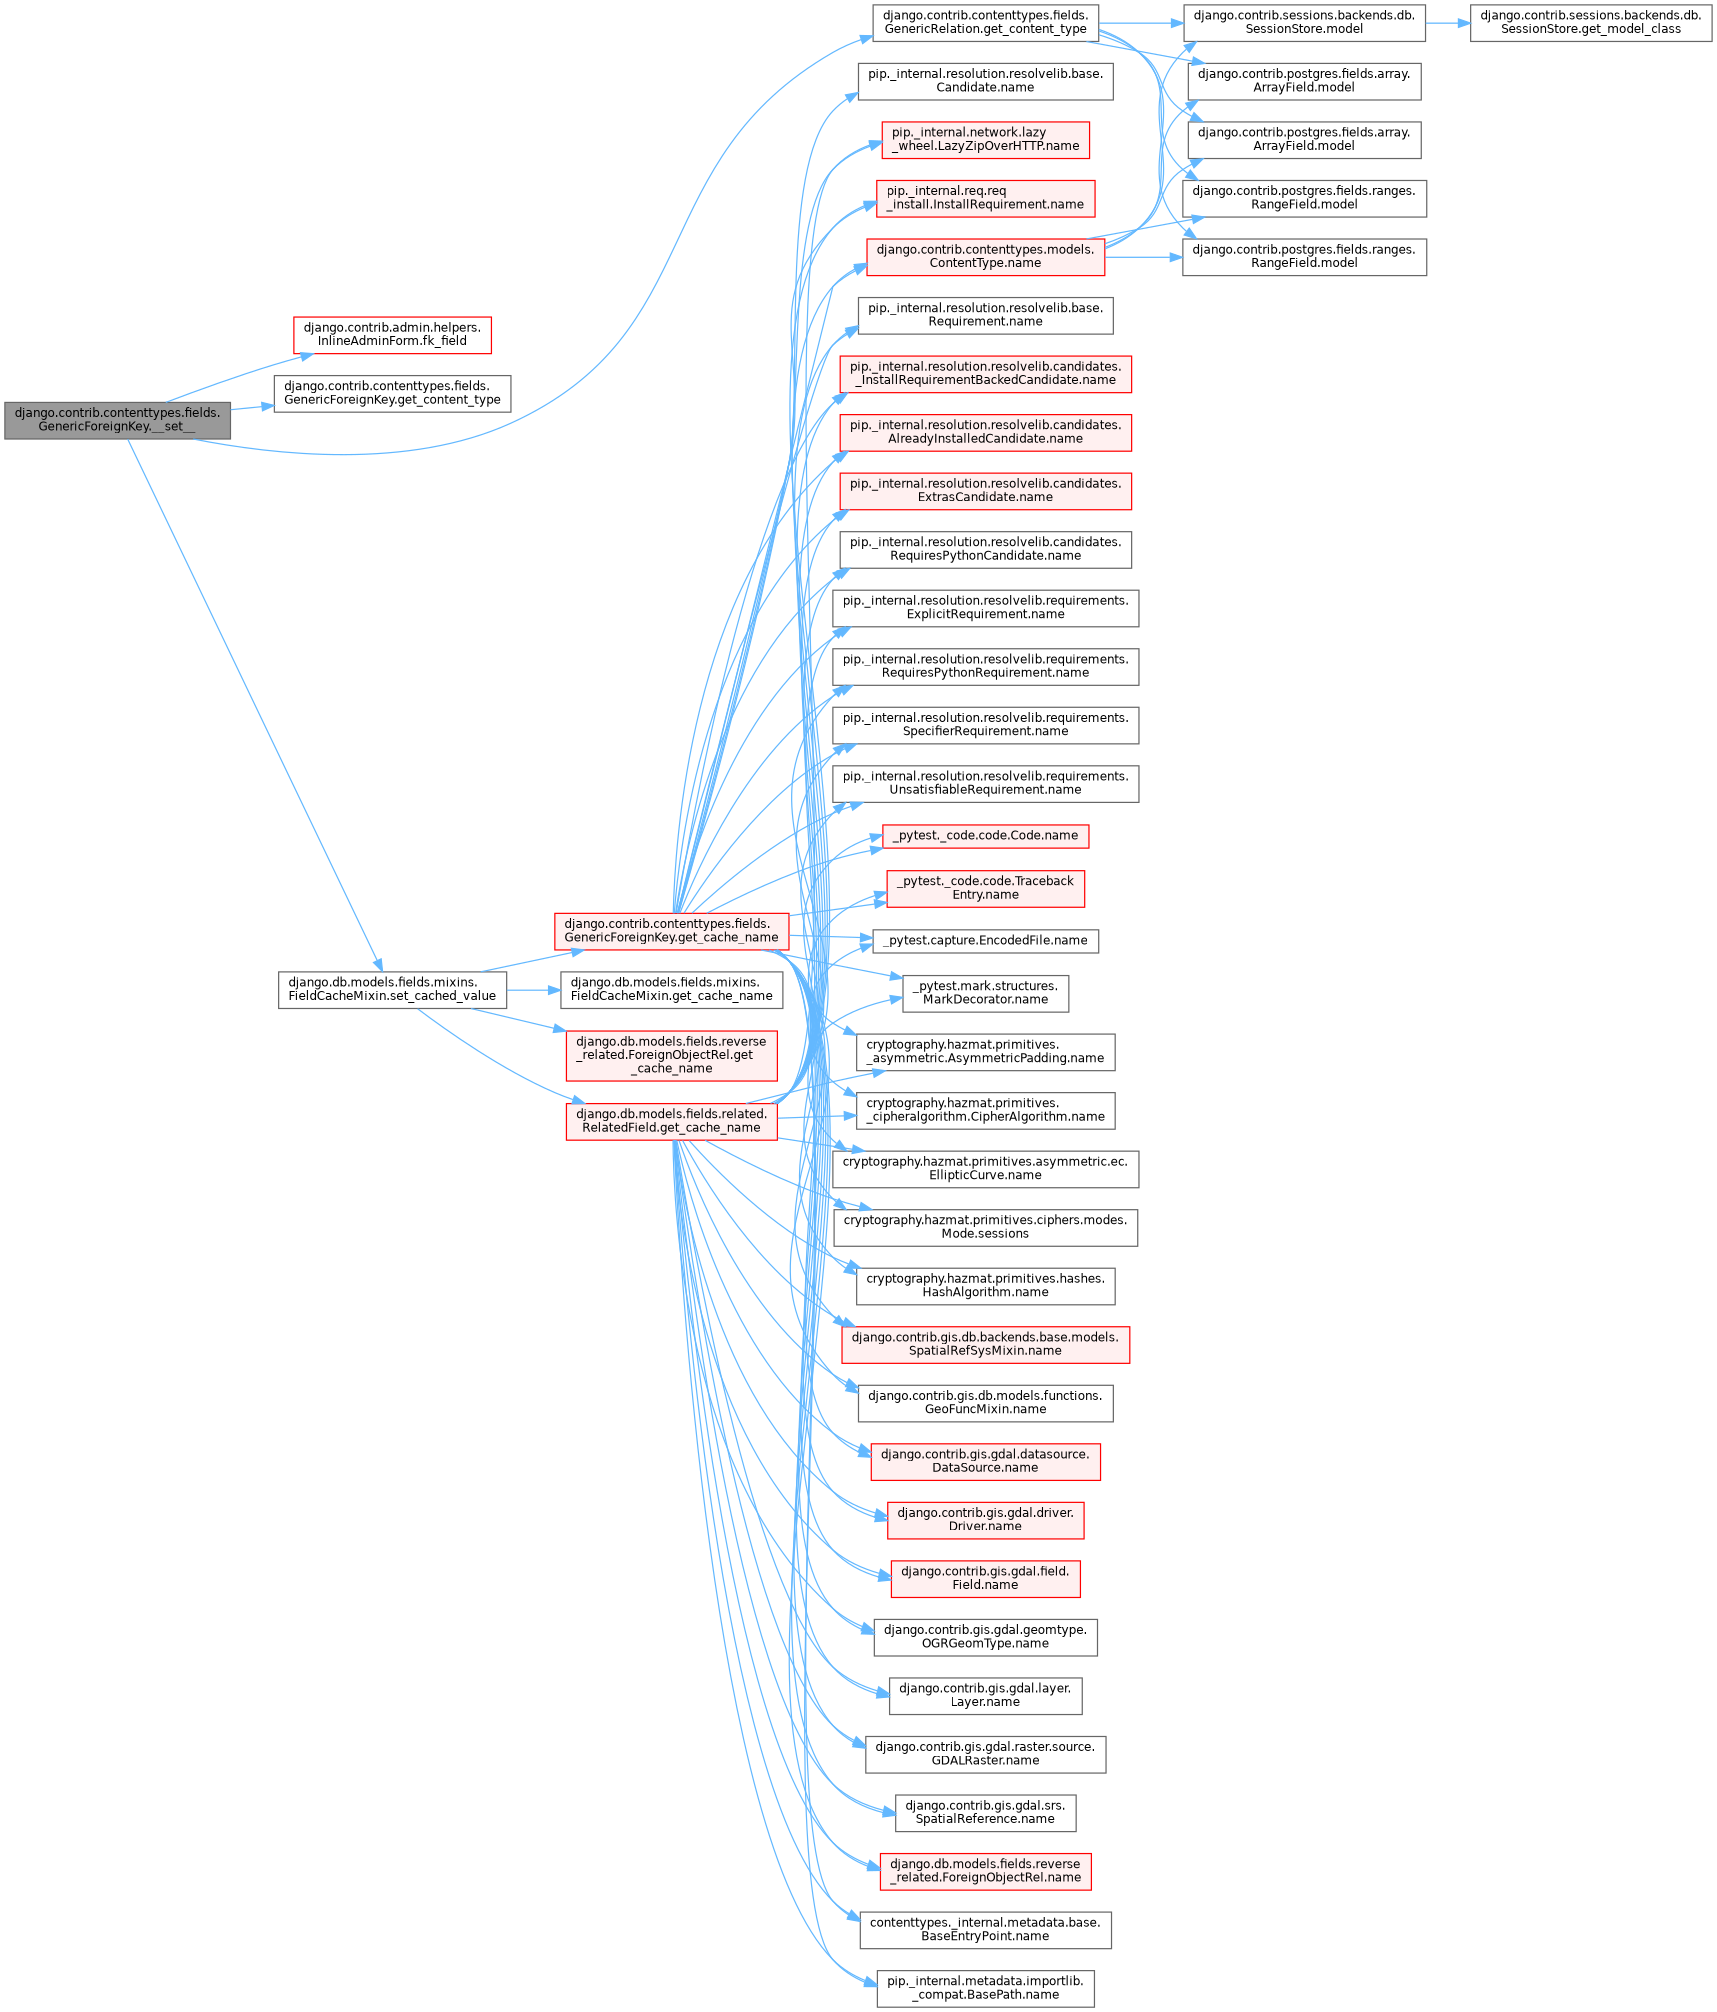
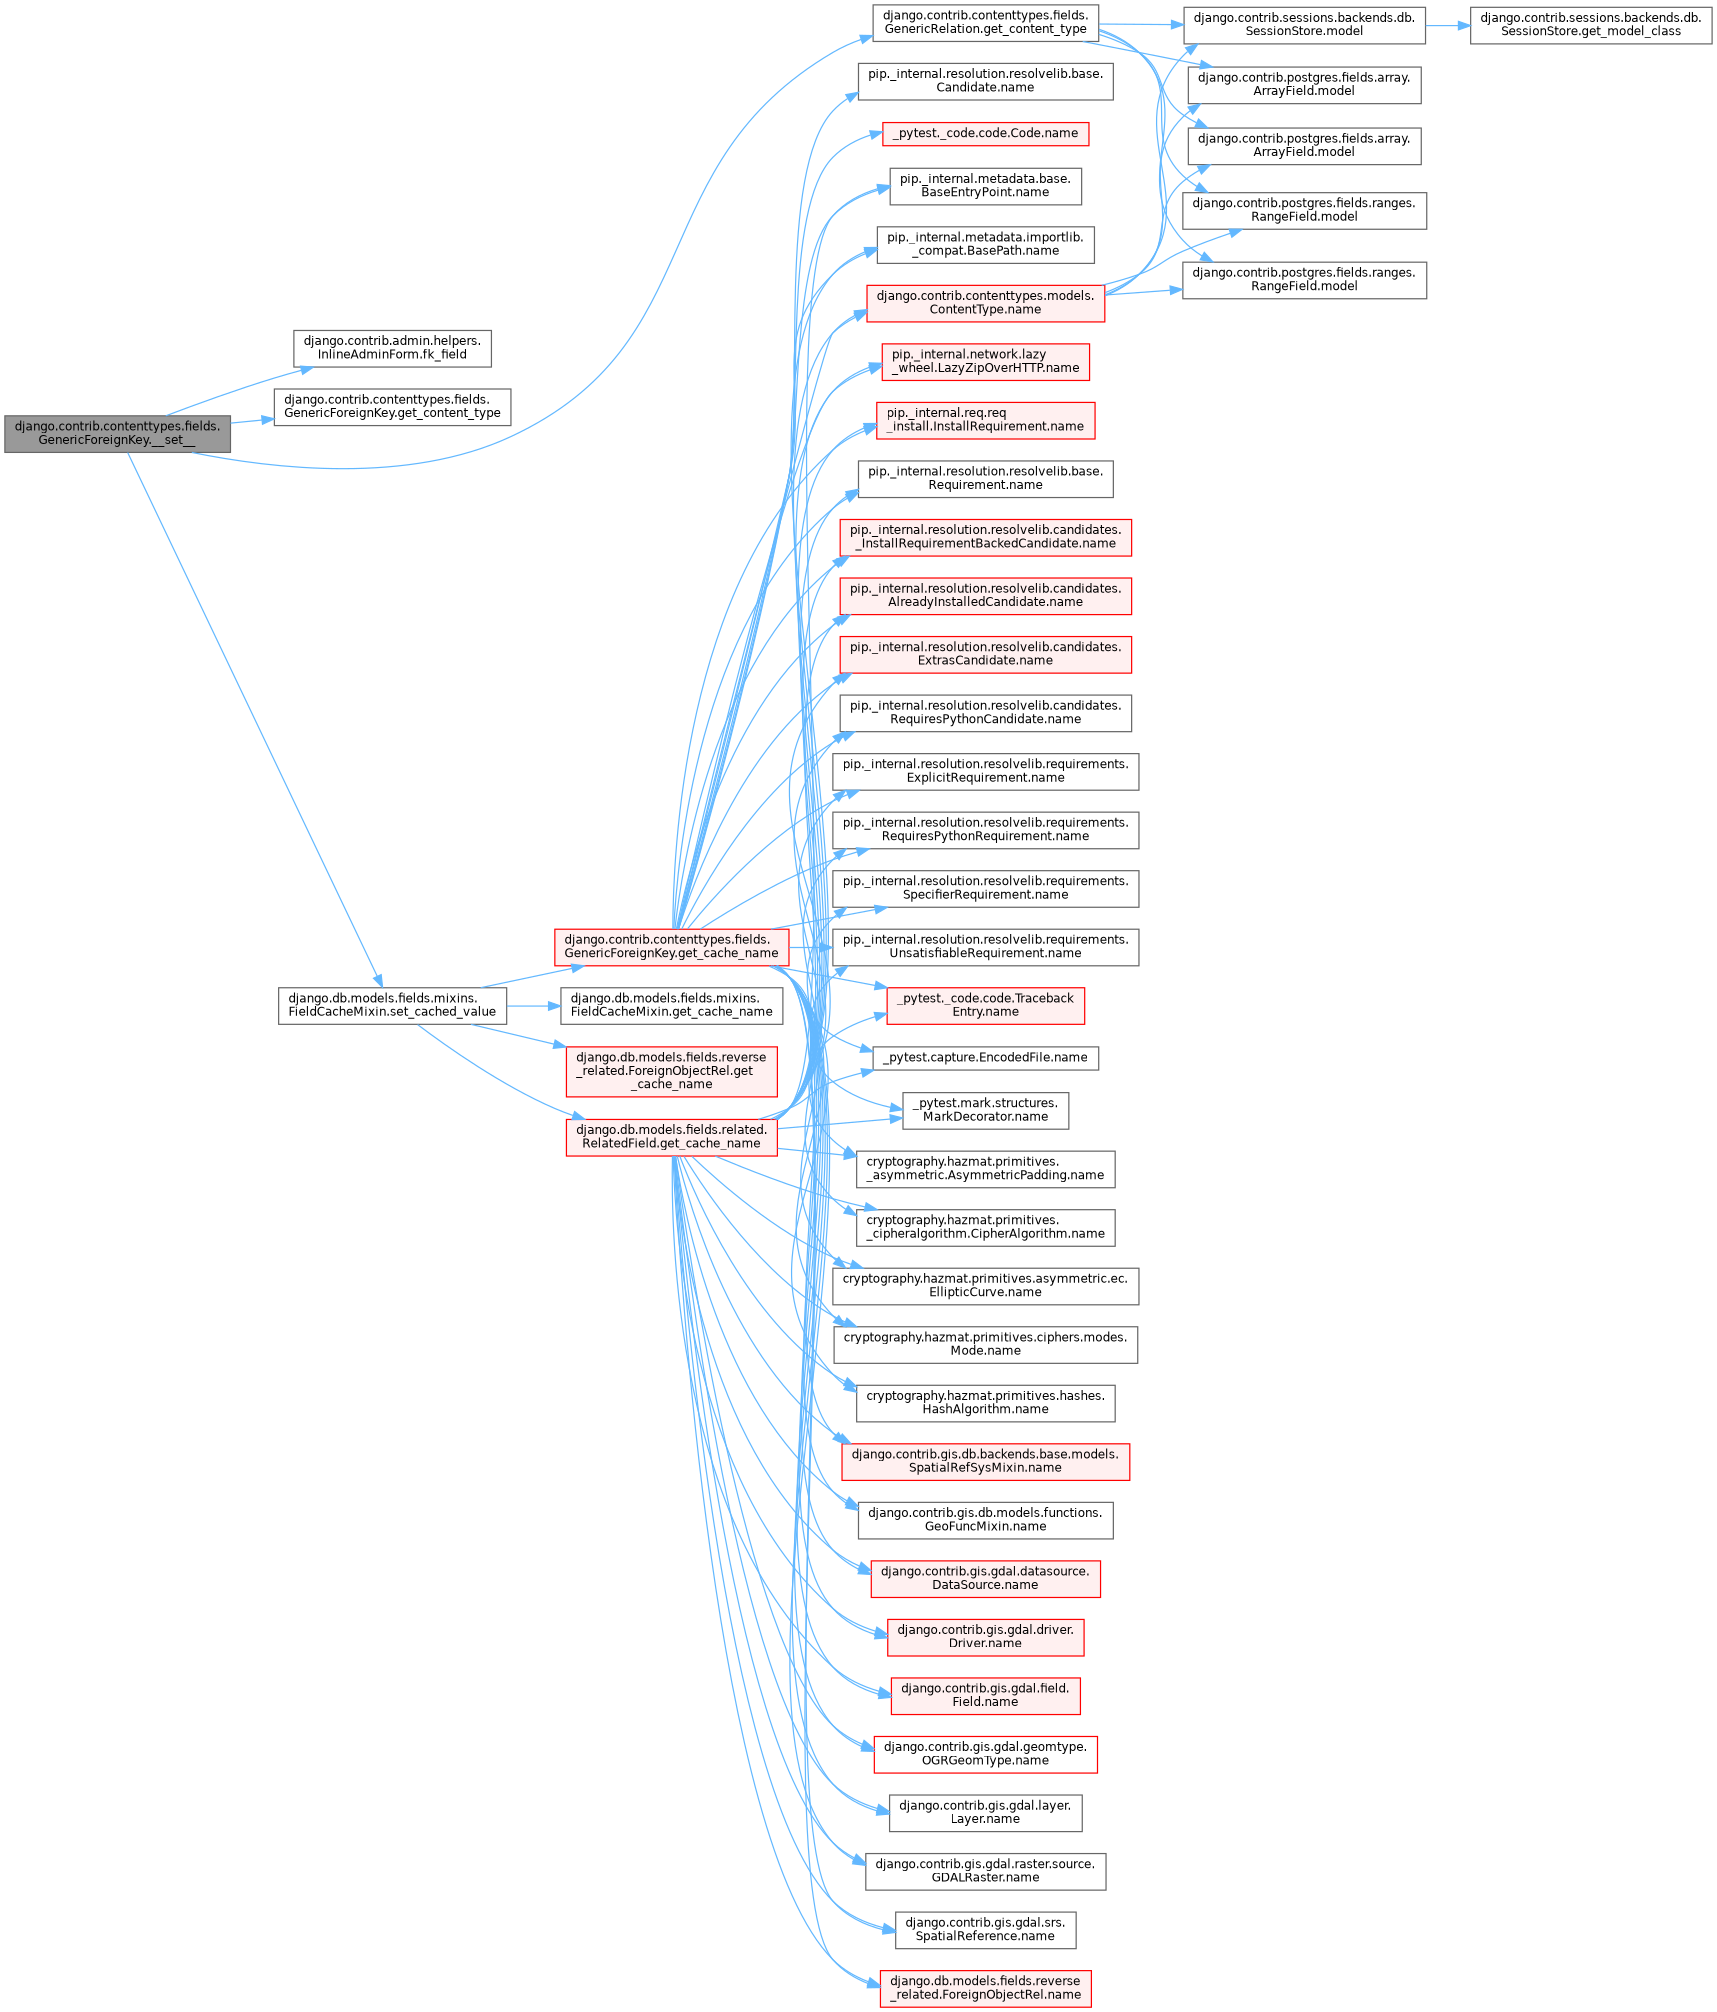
node "django.contrib.admin.helpers. InlineAdminForm.fk_field": color red -> grey40
edge "django.db.models.fields.related. RelatedField.get_cache_name" -> "_pytest._code.code.Code.name": removed
node "cryptography.hazmat.primitives.ciphers.modes. Mode.sessions": label "cryptography.hazmat.primitives.ciphers.modes. Mode.sessions" -> "cryptography.hazmat.primitives.ciphers.modes. Mode.name"
node "django.contrib.gis.gdal.geomtype. OGRGeomType.name": color grey40 -> red
node "contenttypes._internal.metadata.base. BaseEntryPoint.name": label "contenttypes._internal.metadata.base. BaseEntryPoint.name" -> "pip._internal.metadata.base. BaseEntryPoint.name"
